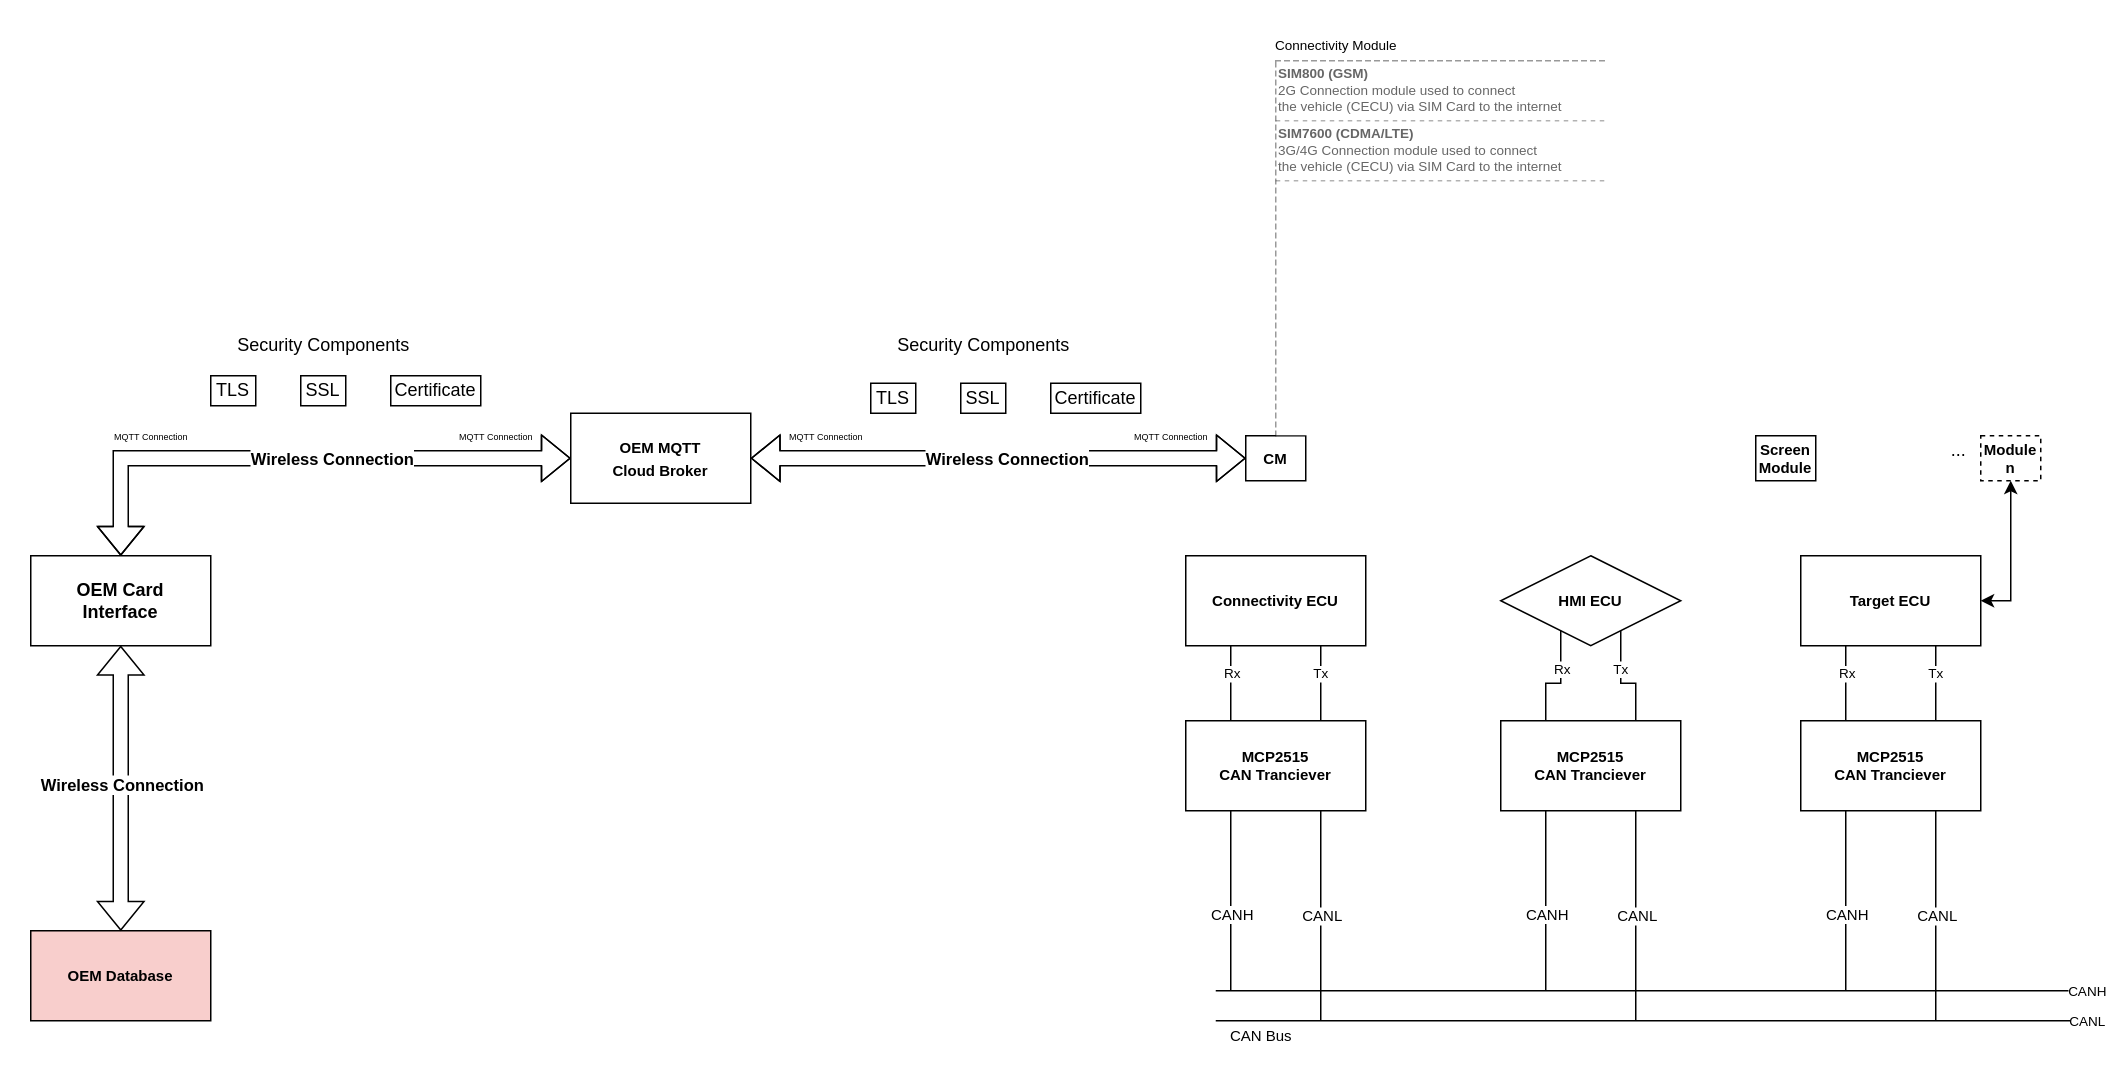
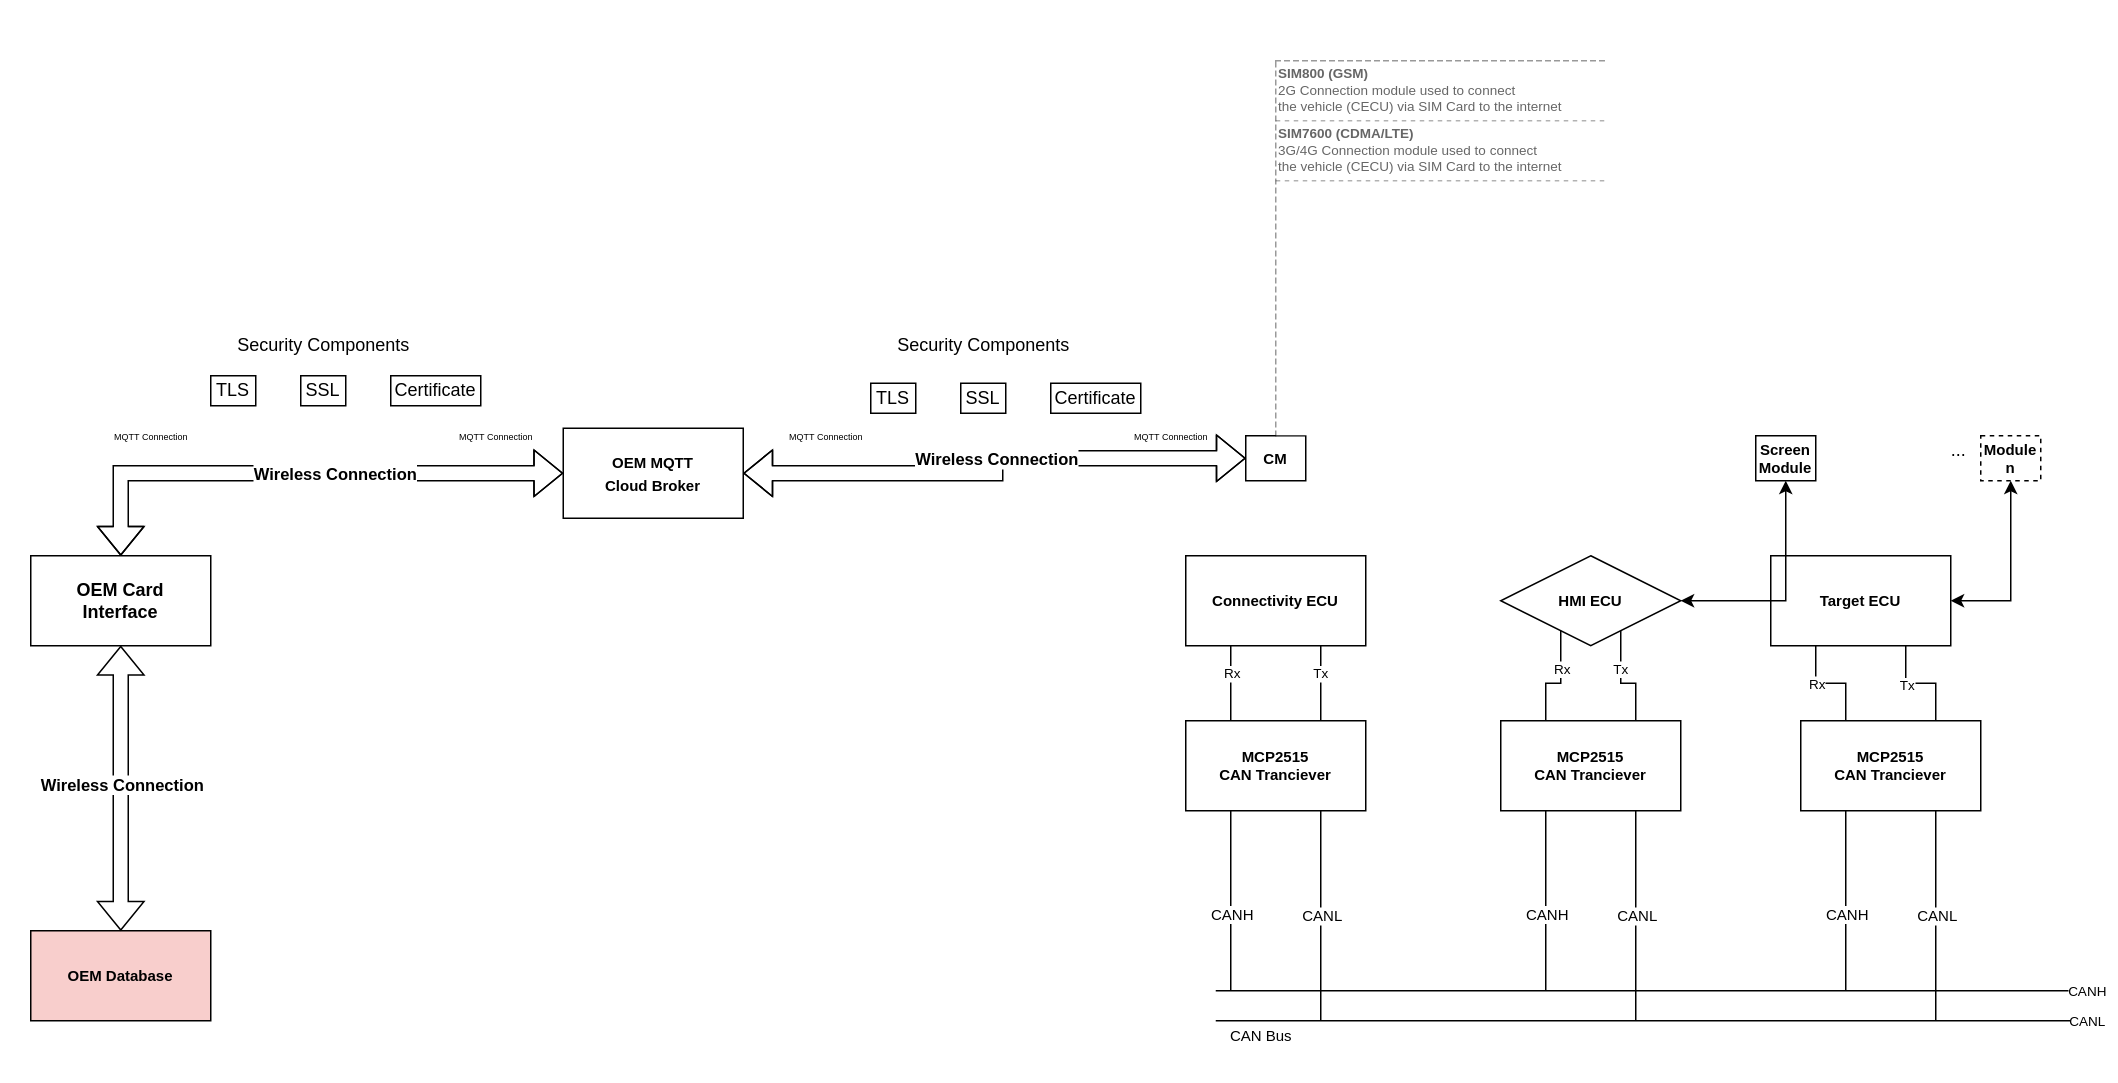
node "Connectivity Module": removed
node "OEM MQTT Cloud Broker": moved (661, 458) -> (653, 473)
edge "Screen Module" -- "HMI ECU": added
node "Target ECU": moved (1891, 601) -> (1861, 601)
